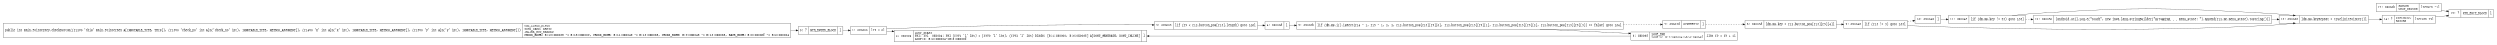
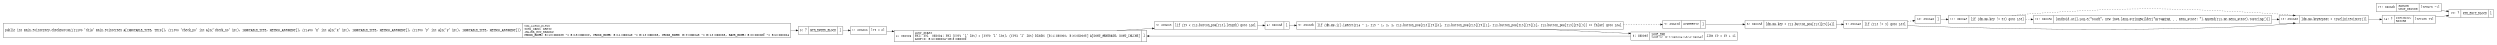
edge "11: 0x004e" -> "13: 0x0068": style solid -> dashed
edge "7: 0x003d" -> "8: 0x003d": style dashed -> solid
edge "1: 0x0000" -> "3: 0x0009": now "2: 0x0004" -> "3: 0x0009"
